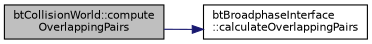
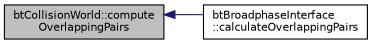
edge "btCollisionWorld::compute OverlappingPairs" -> "btBroadphaseInterface ::calculateOverlappingPairs": reversed
